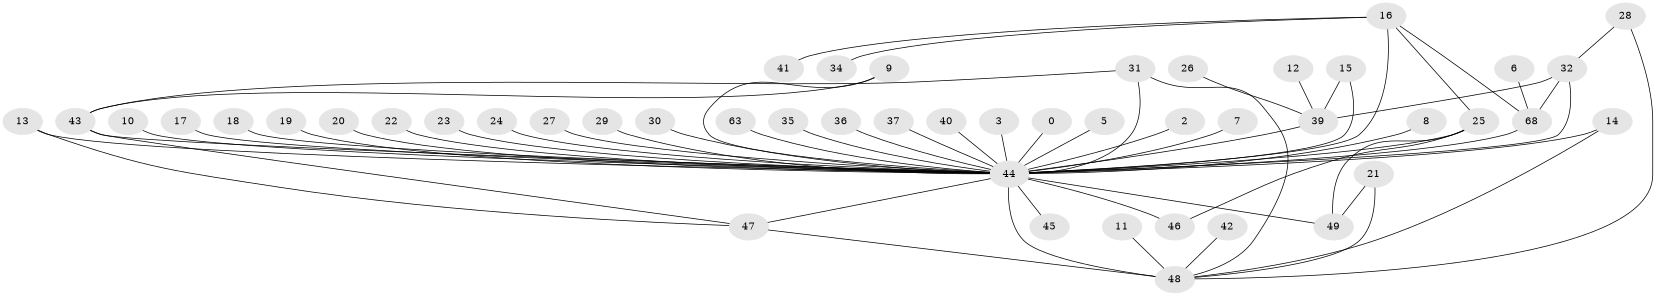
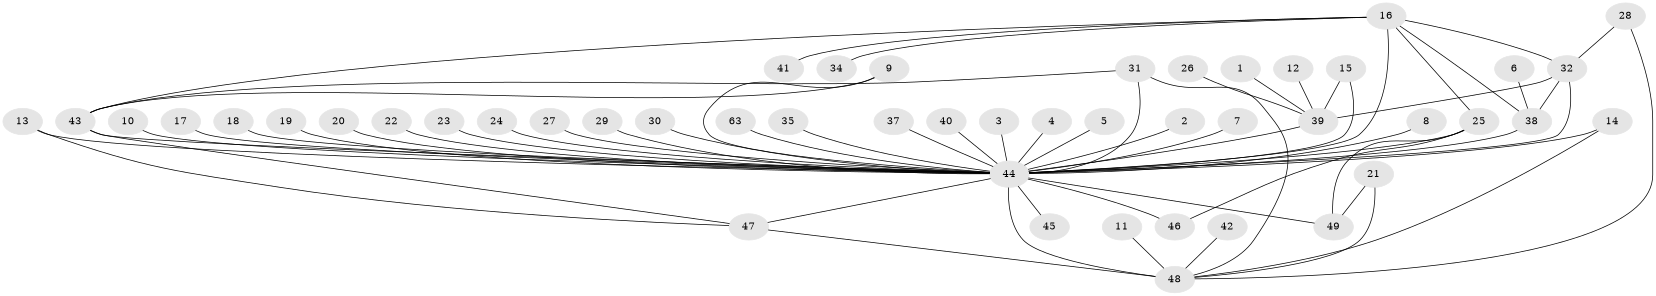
edge "16" -- "32": added
edge "16" -- "43": added
node "1": added
node "36": removed
node "0": label "0" -> "4"
node "68": label "68" -> "38"
